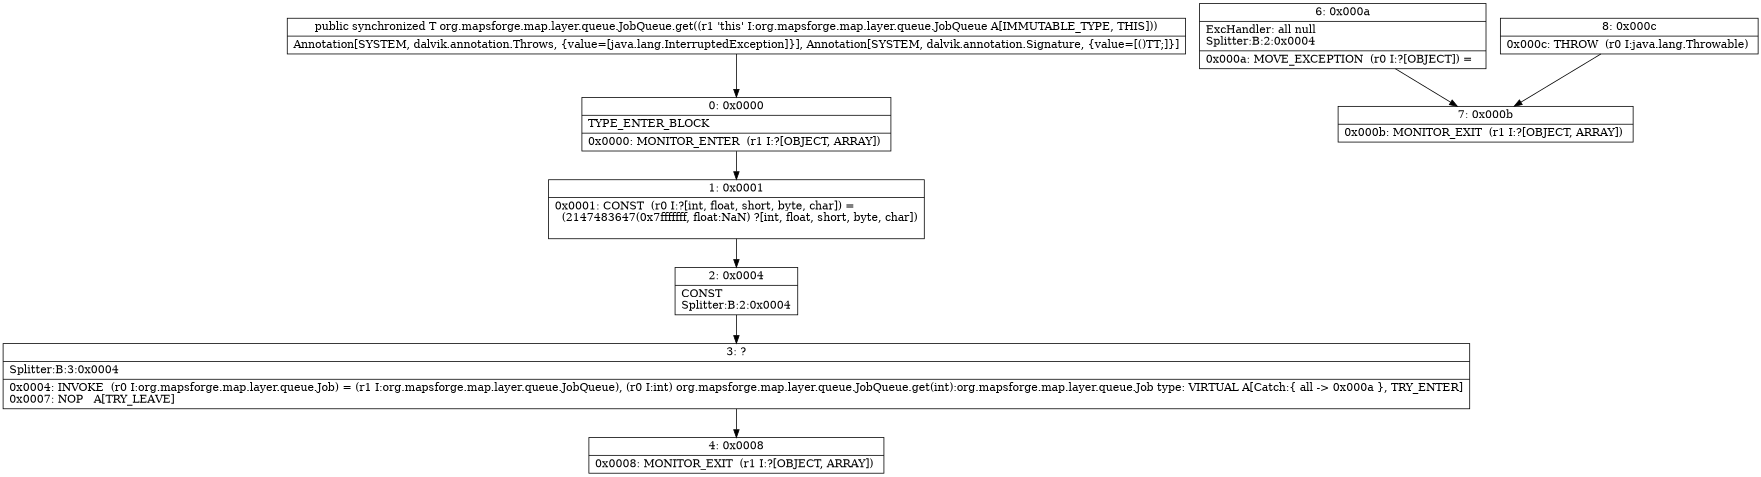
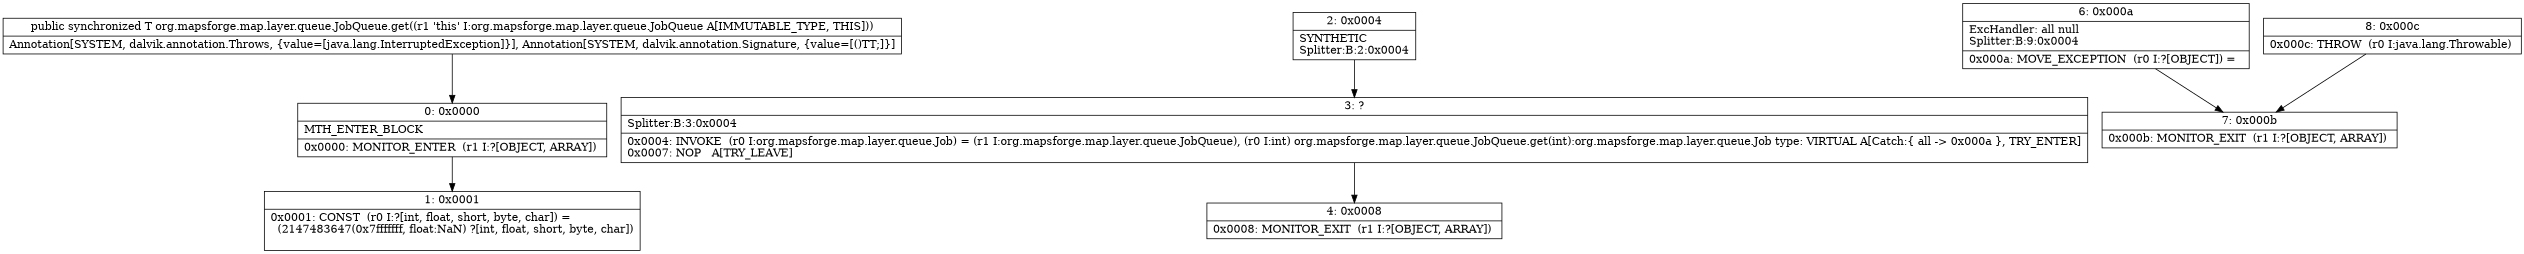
node "6: 0x000a": text "Splitter:B:2:0x0004" -> "Splitter:B:9:0x0004"
node "0: 0x0000": text "TYPE_ENTER_BLOCK" -> "MTH_ENTER_BLOCK"
edge "1: 0x0001" -> "2: 0x0004": removed
node "2: 0x0004": text "CONST" -> "SYNTHETIC"
